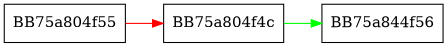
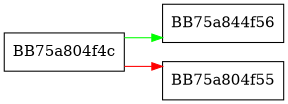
edge "BB75a804f55" -> "BB75a804f4c": reversed
